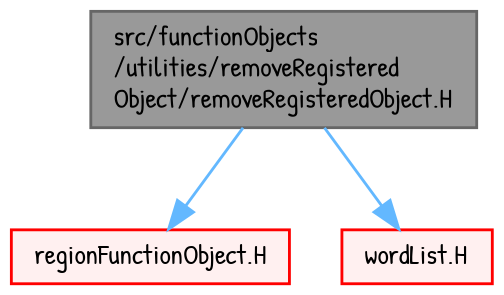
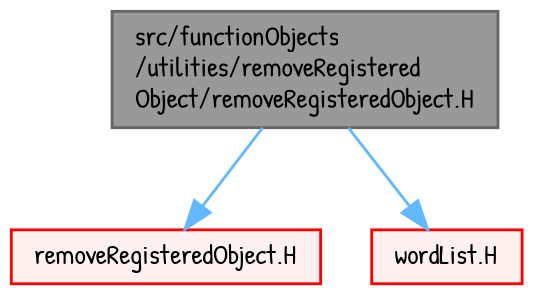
node "regionFunctionObject.H": label "regionFunctionObject.H" -> "removeRegisteredObject.H"
